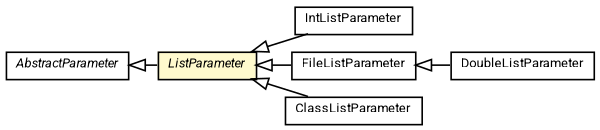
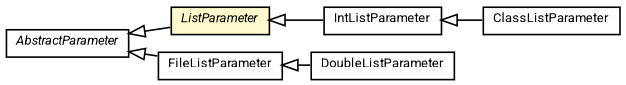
edge "FileListParameter" -> "ListParameter": now "FileListParameter" -> "AbstractParameter"
edge "ClassListParameter" -> "ListParameter": now "ClassListParameter" -> "IntListParameter"
